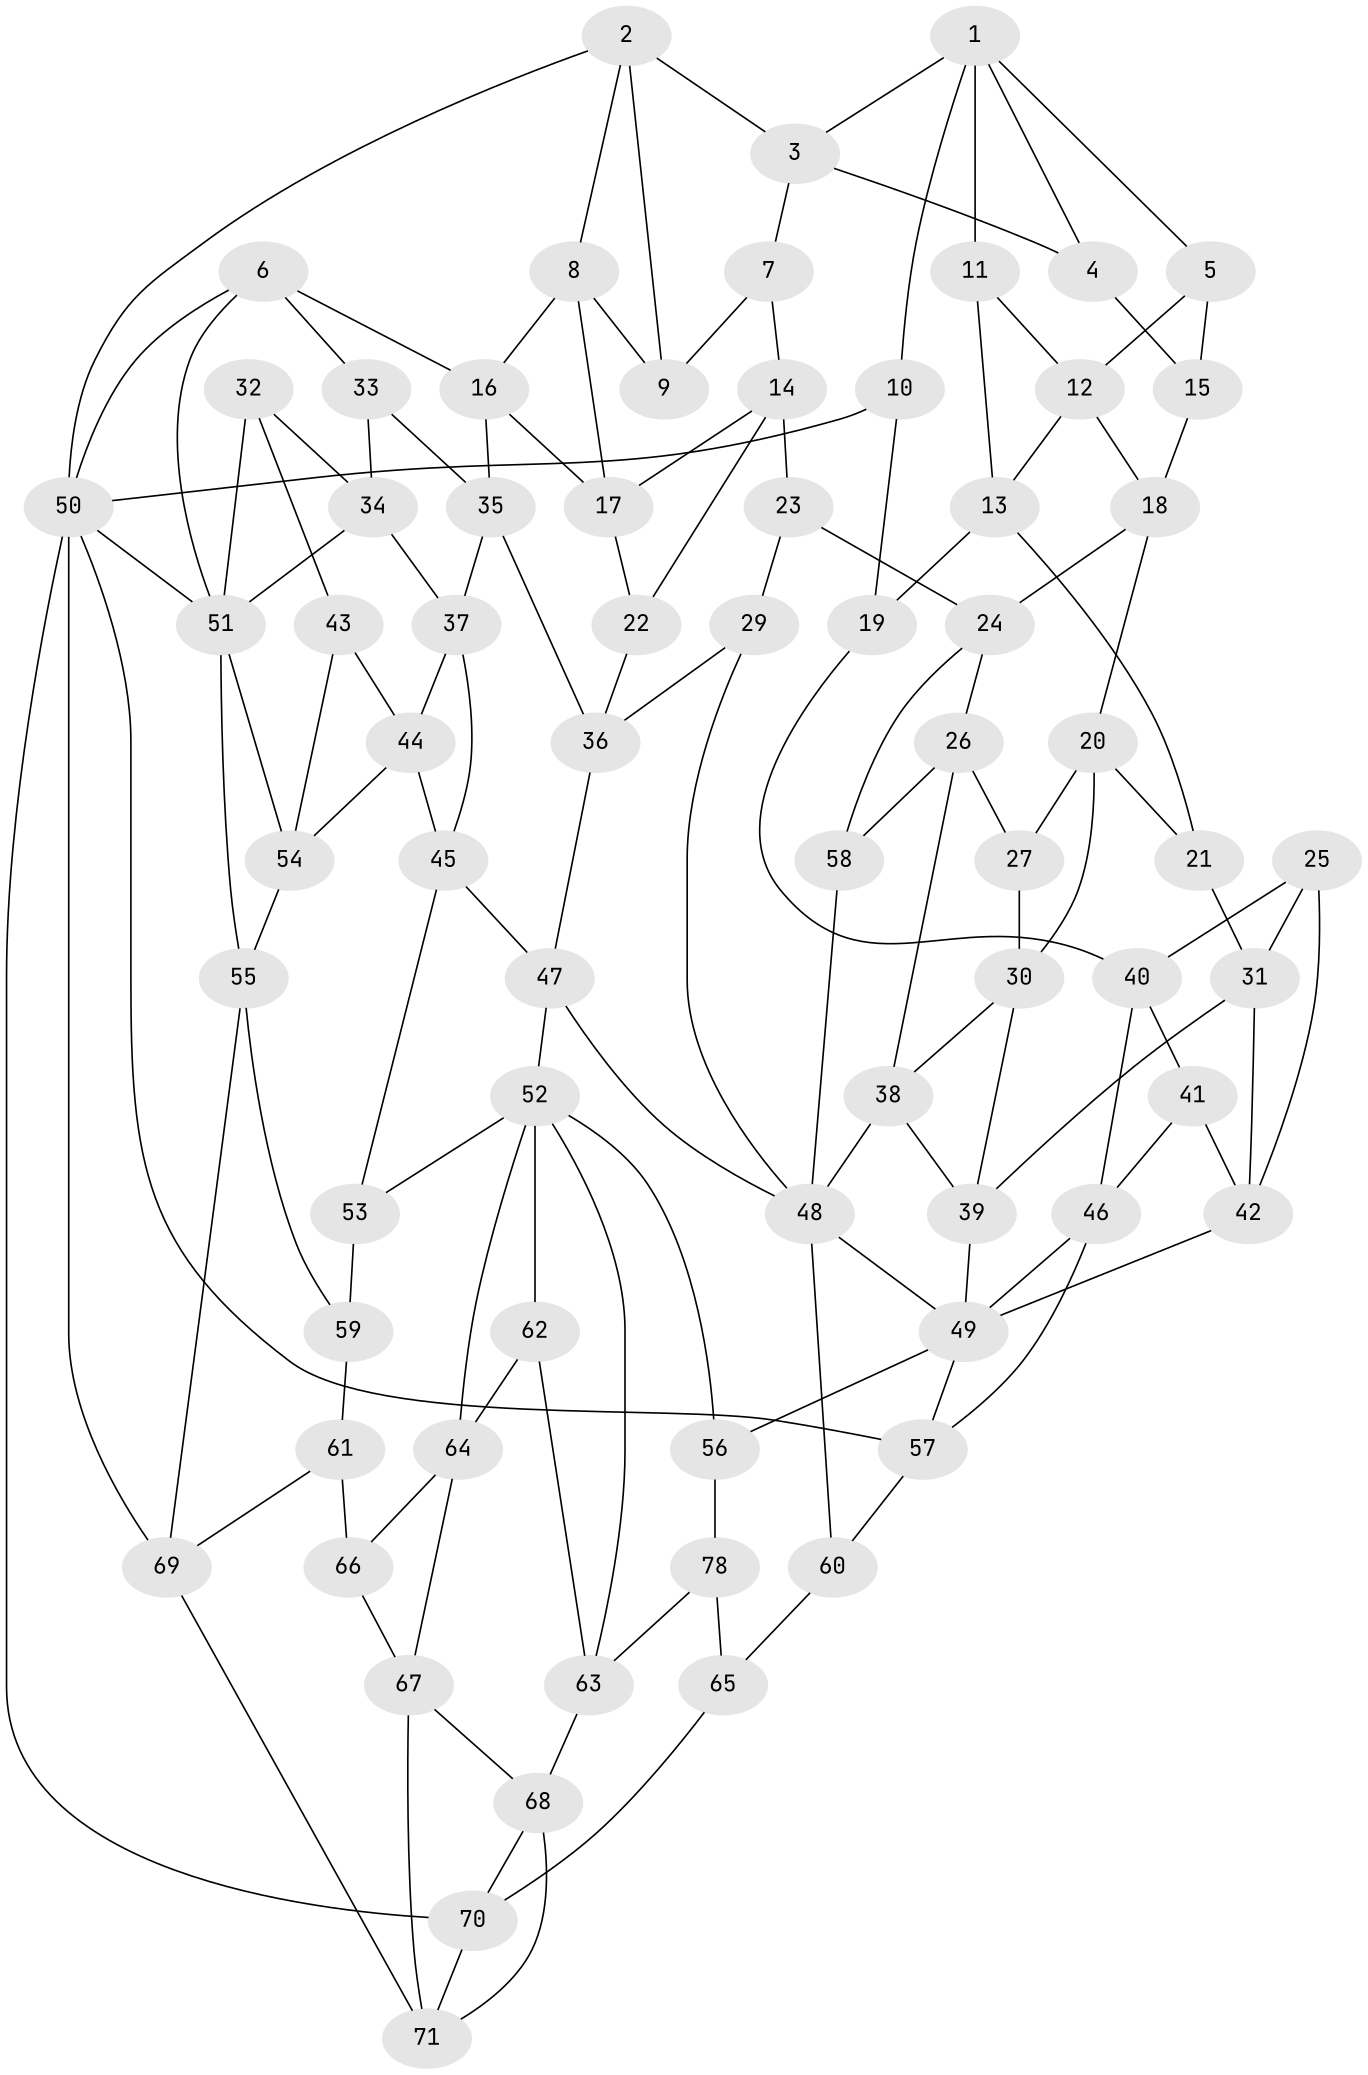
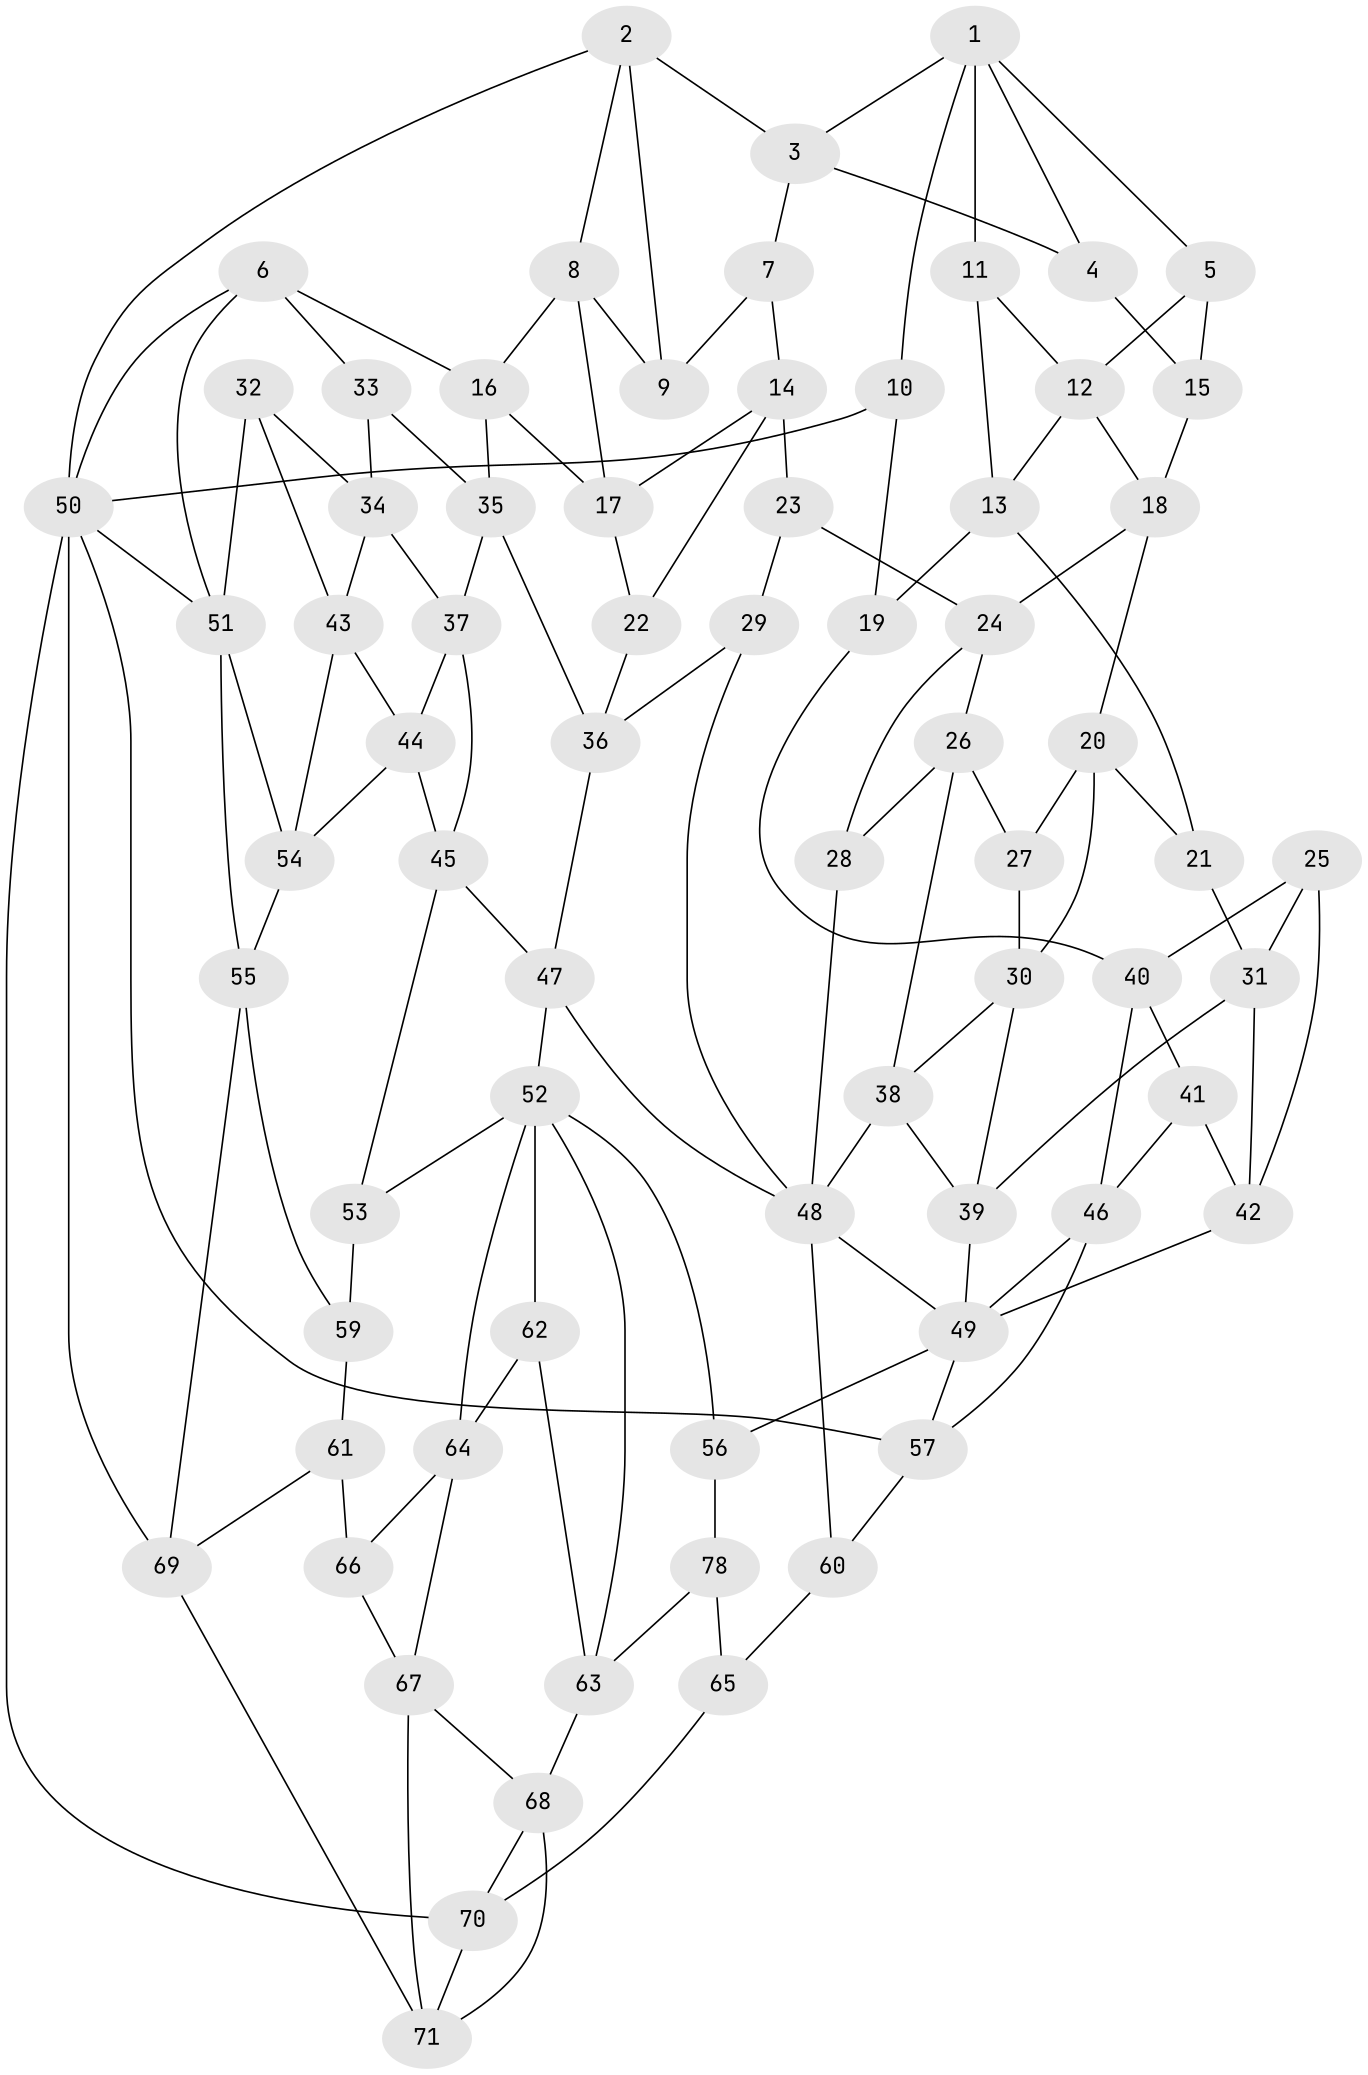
edge "34" -- "51": now "34" -- "43"
node "58": label "58" -> "28"
